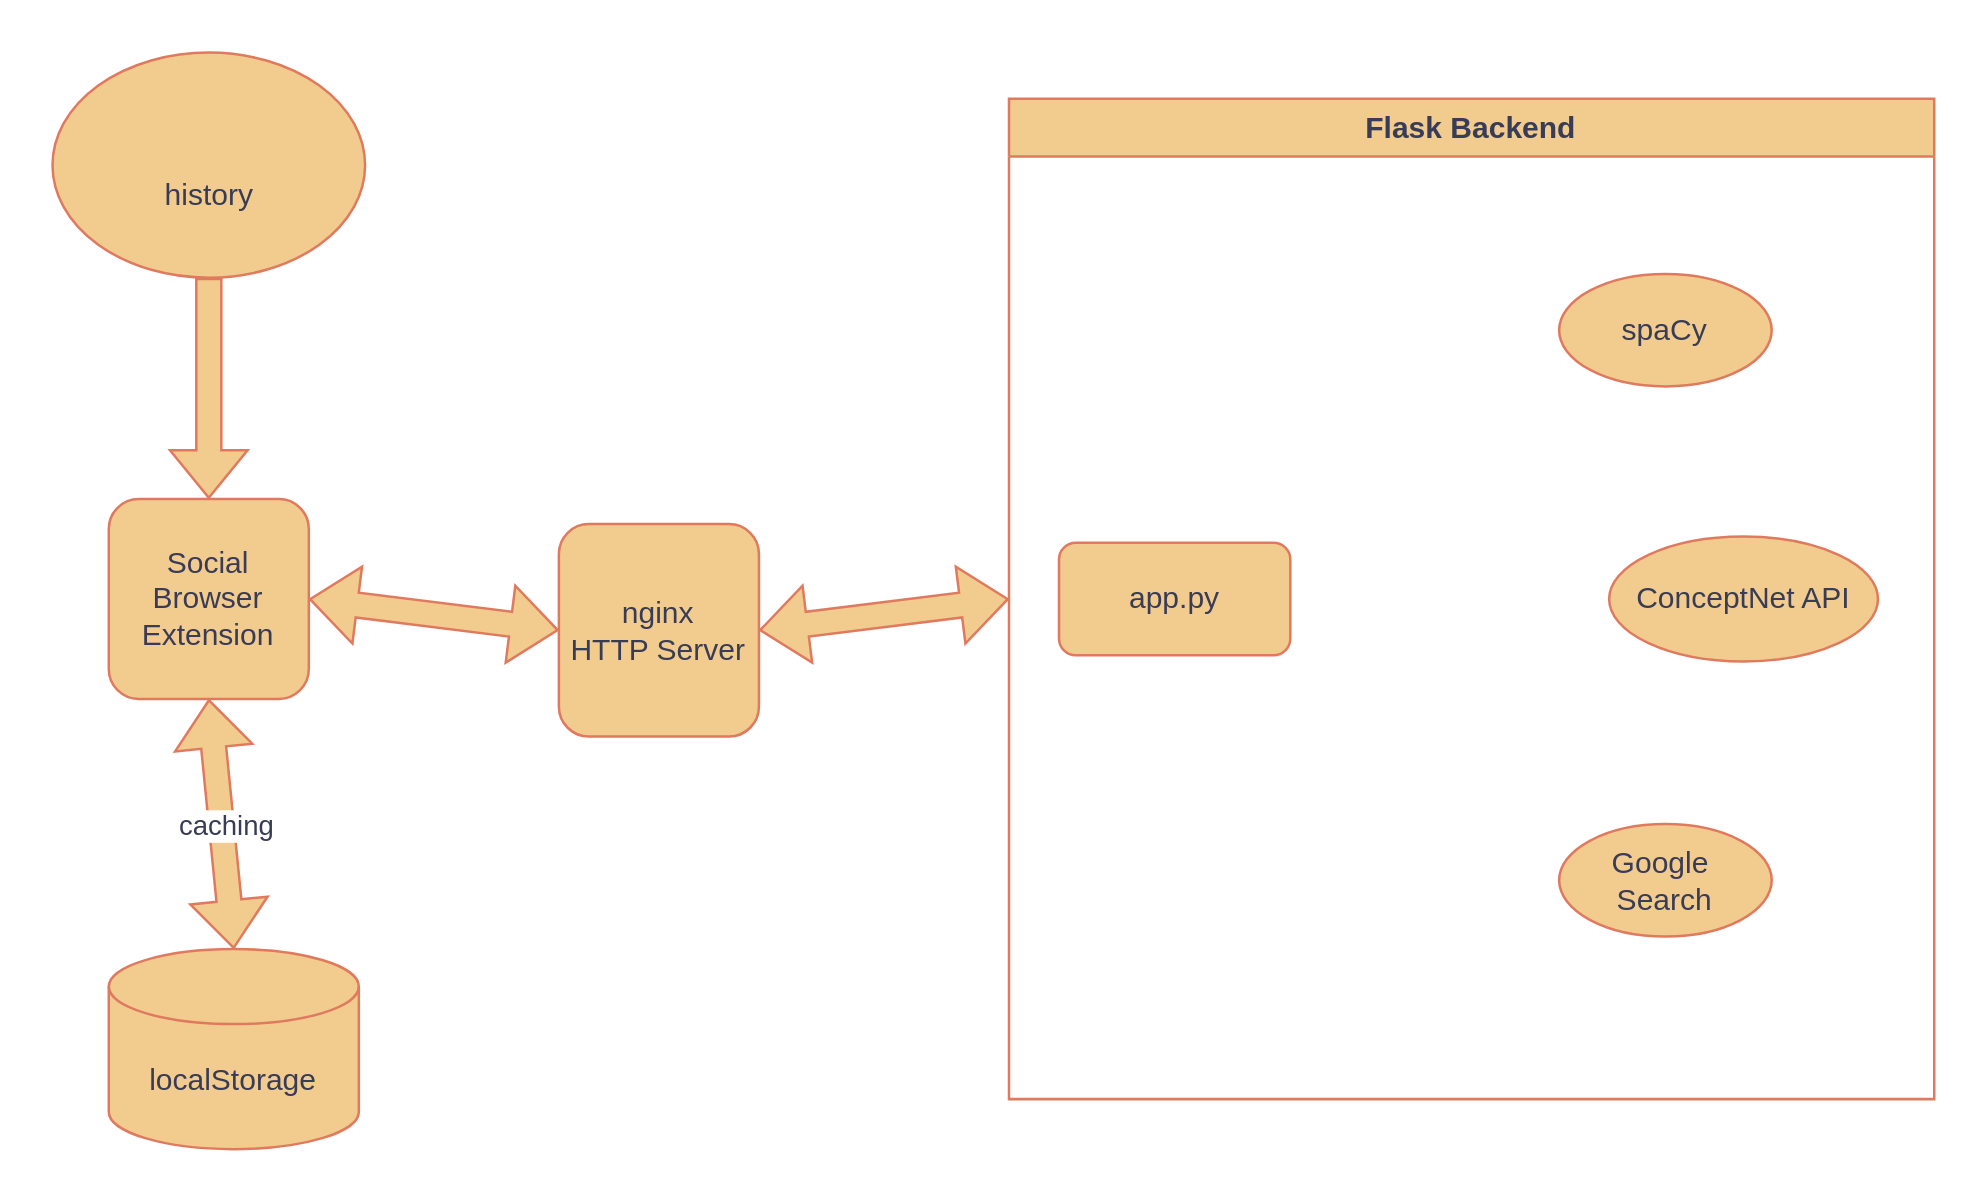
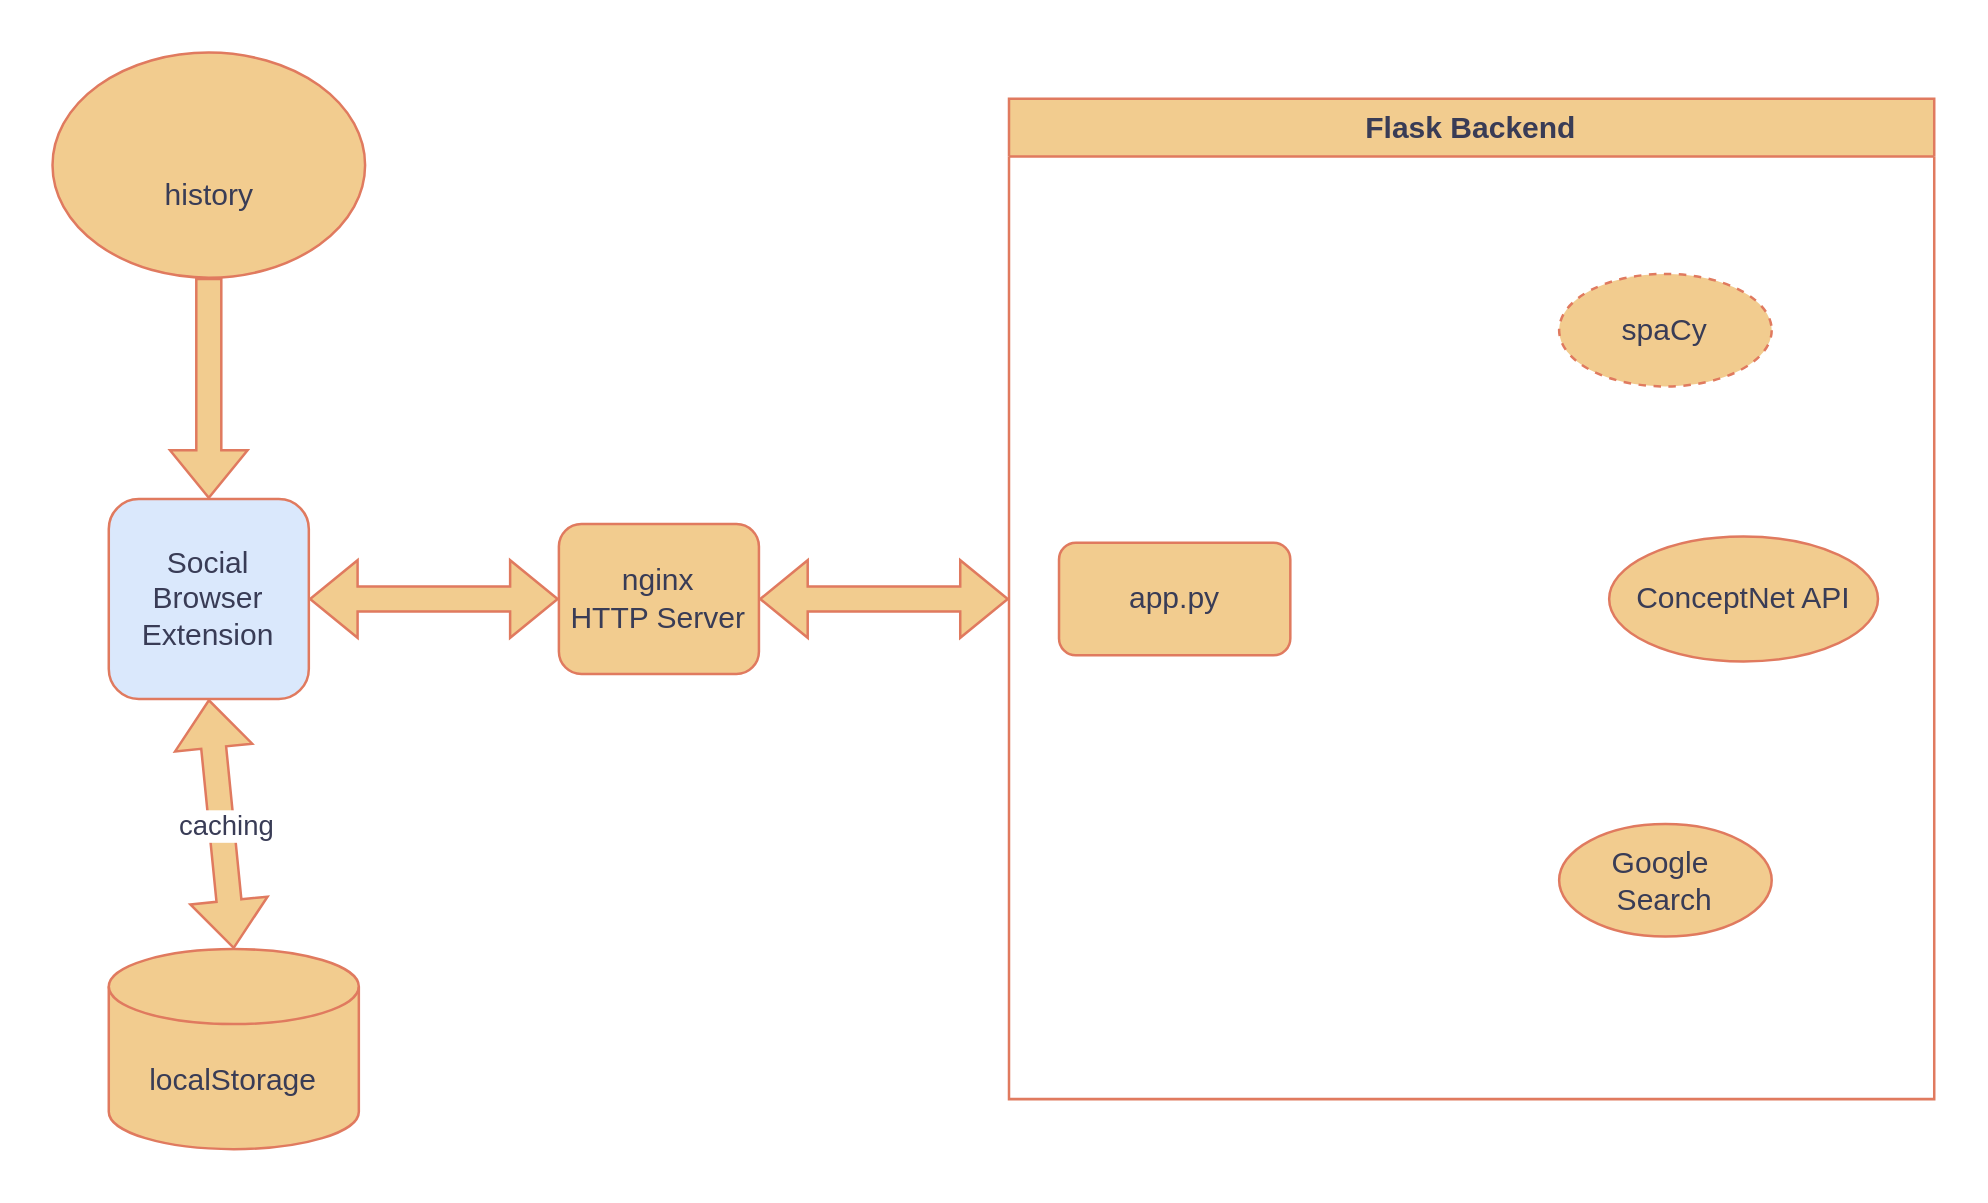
node "spaCy": style solid -> dashed
node "Social Browser Extension": fillcolor #f2cc8f -> #dae8fc
node "nginx HTTP Server": size 200x213 -> 200x150
